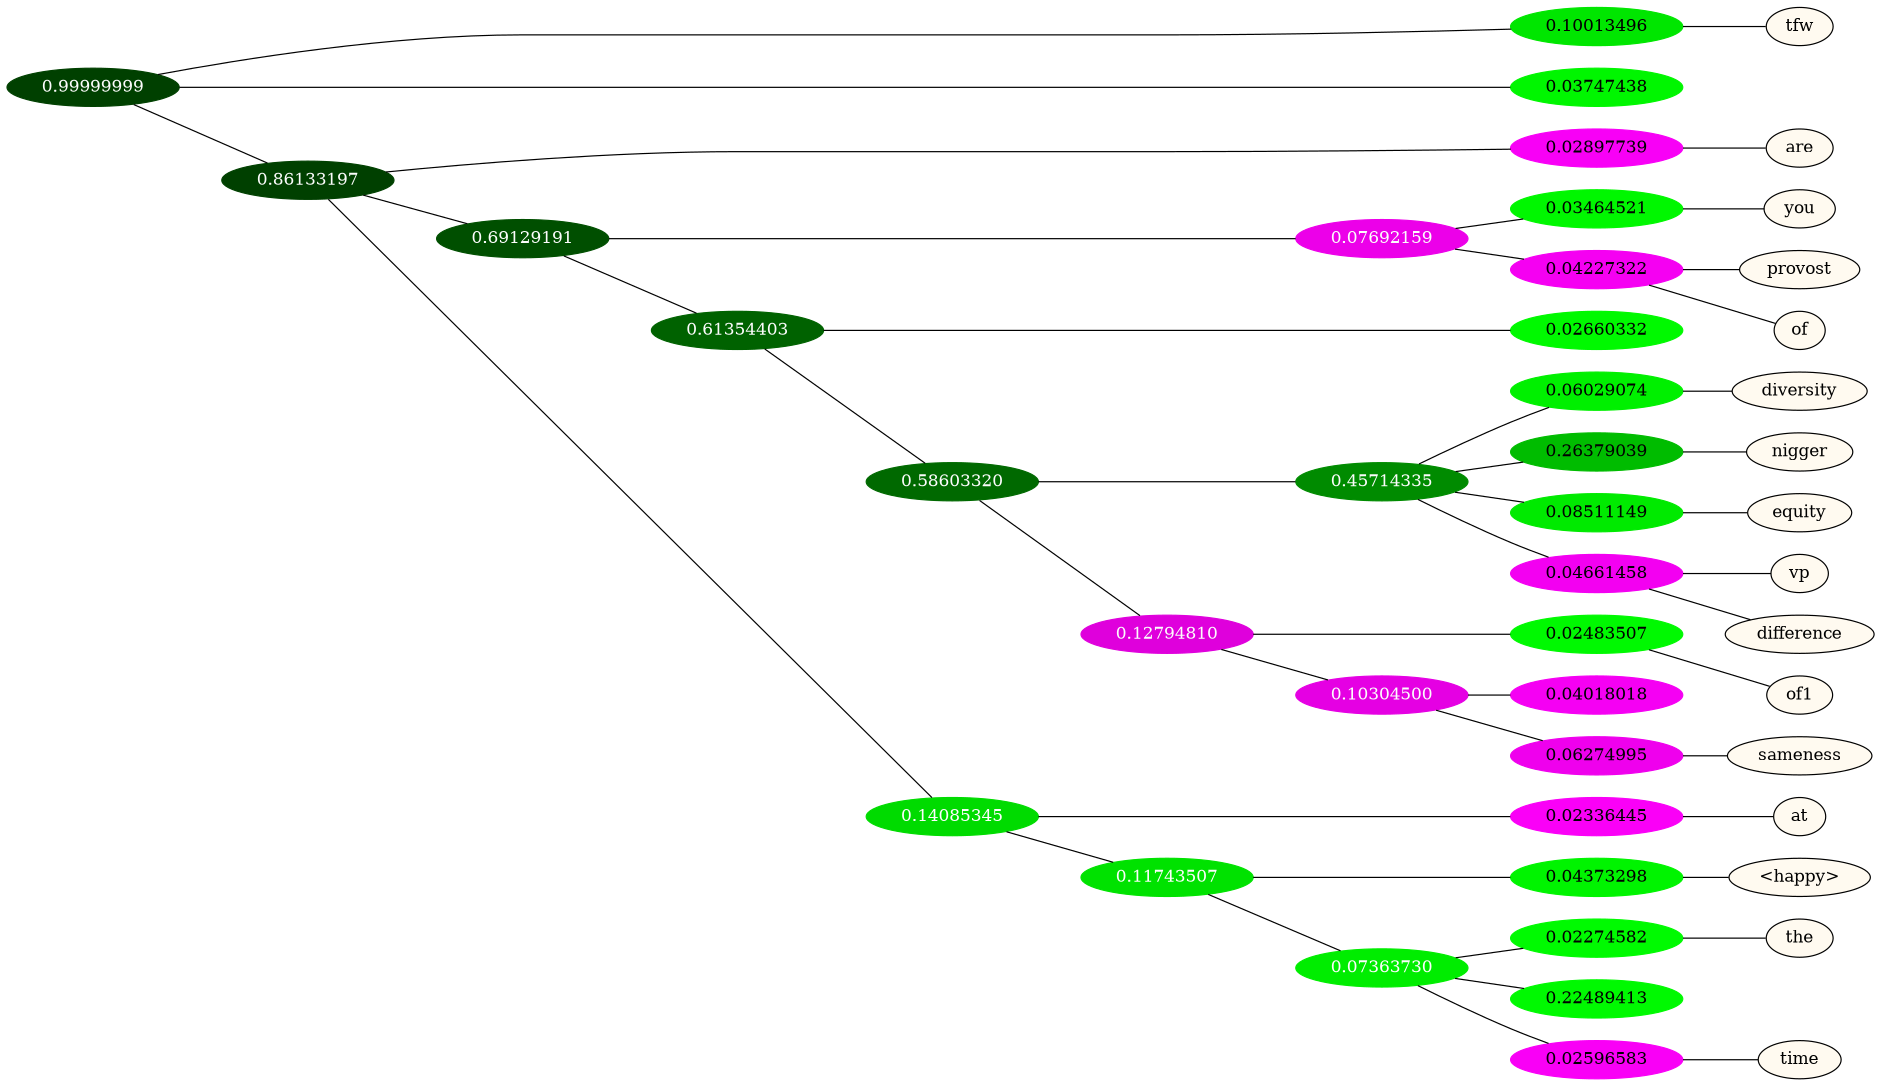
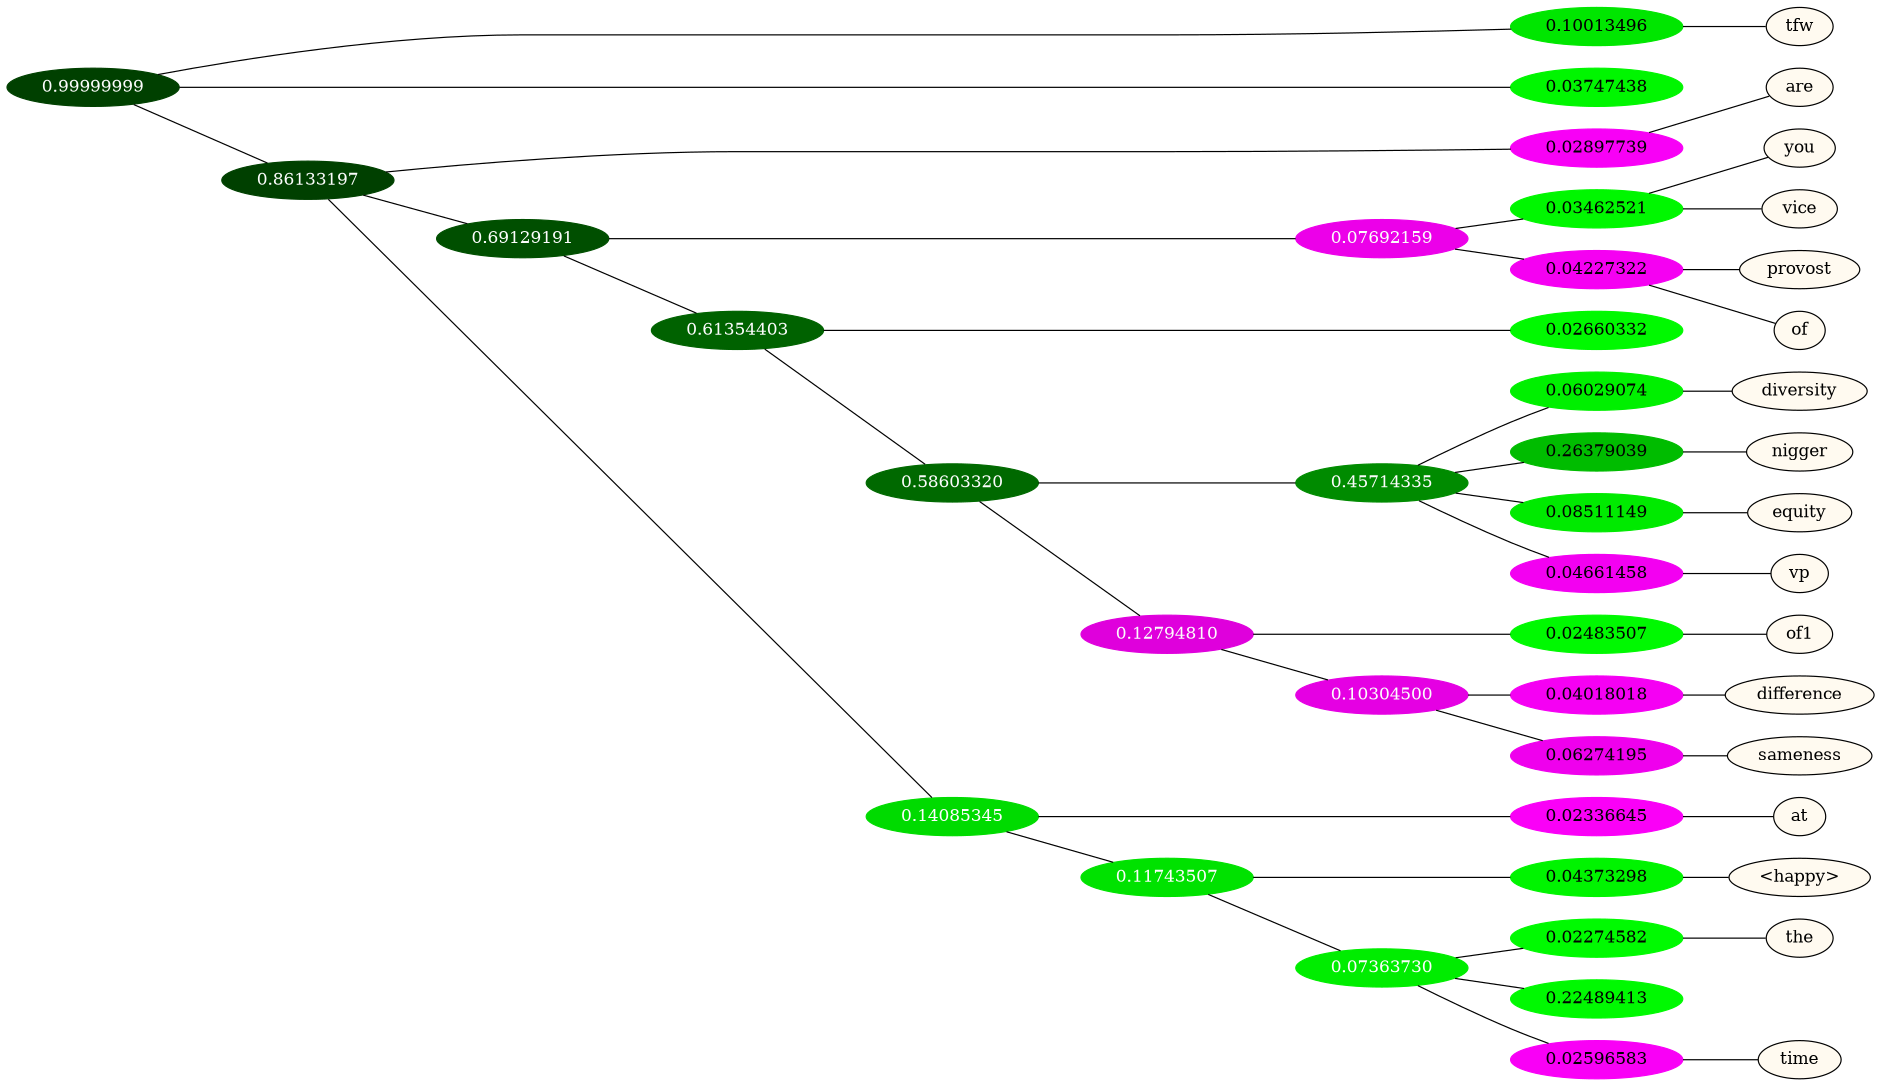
node "0.03464521": label "0.03464521" -> "0.03462521"
node "vice": added
edge "0.04661458" -- "difference": now "0.04018018" -- "difference"
node "0.06274995": label "0.06274995" -> "0.06274195"
node "0.02336445": label "0.02336445" -> "0.02336645"
